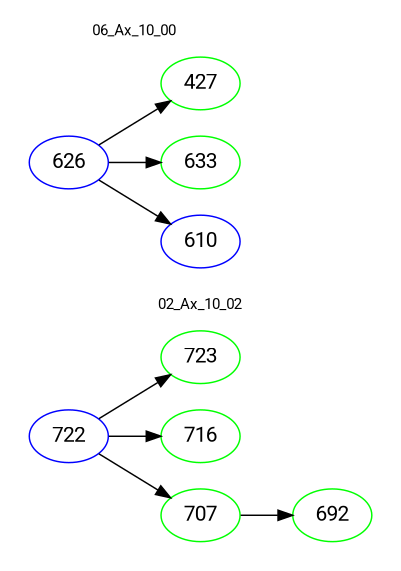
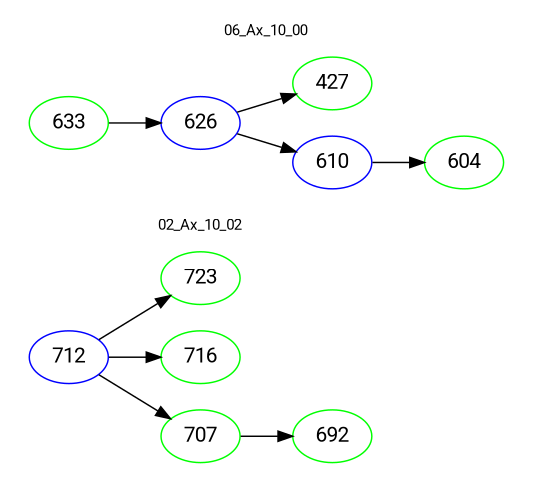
edge "626" -> "633": reversed
node "604": added
node "722": label "722" -> "712"
